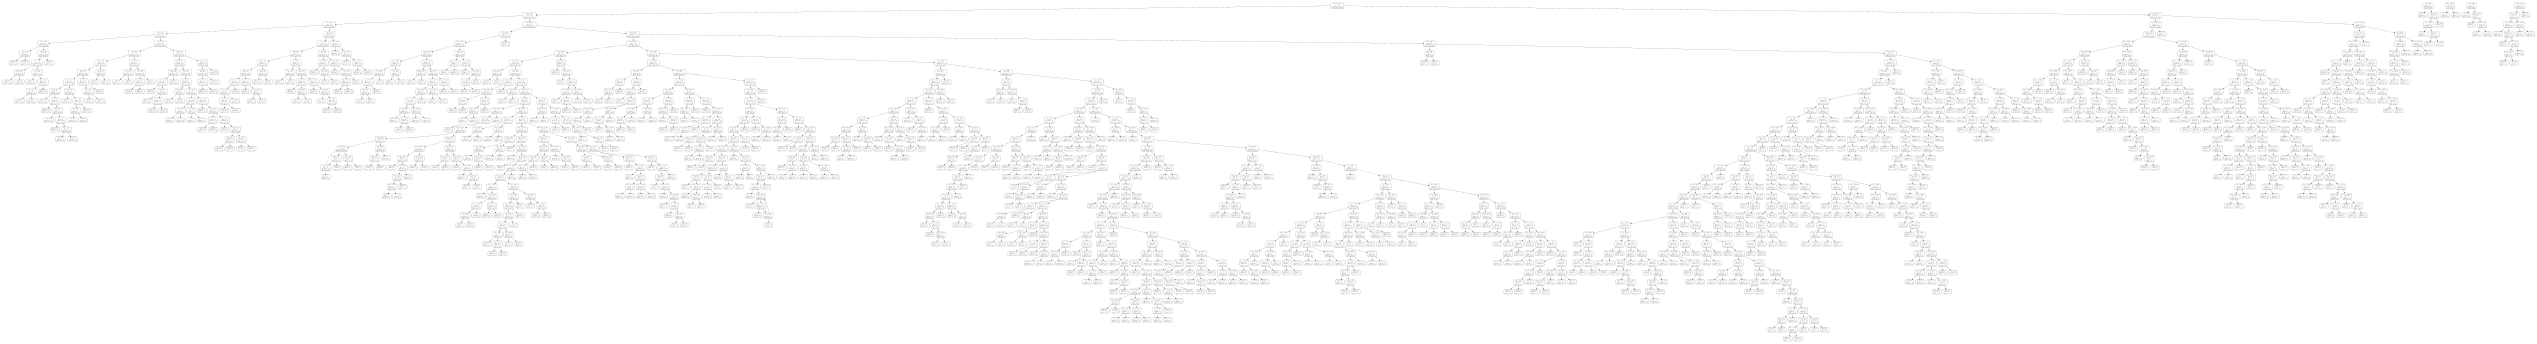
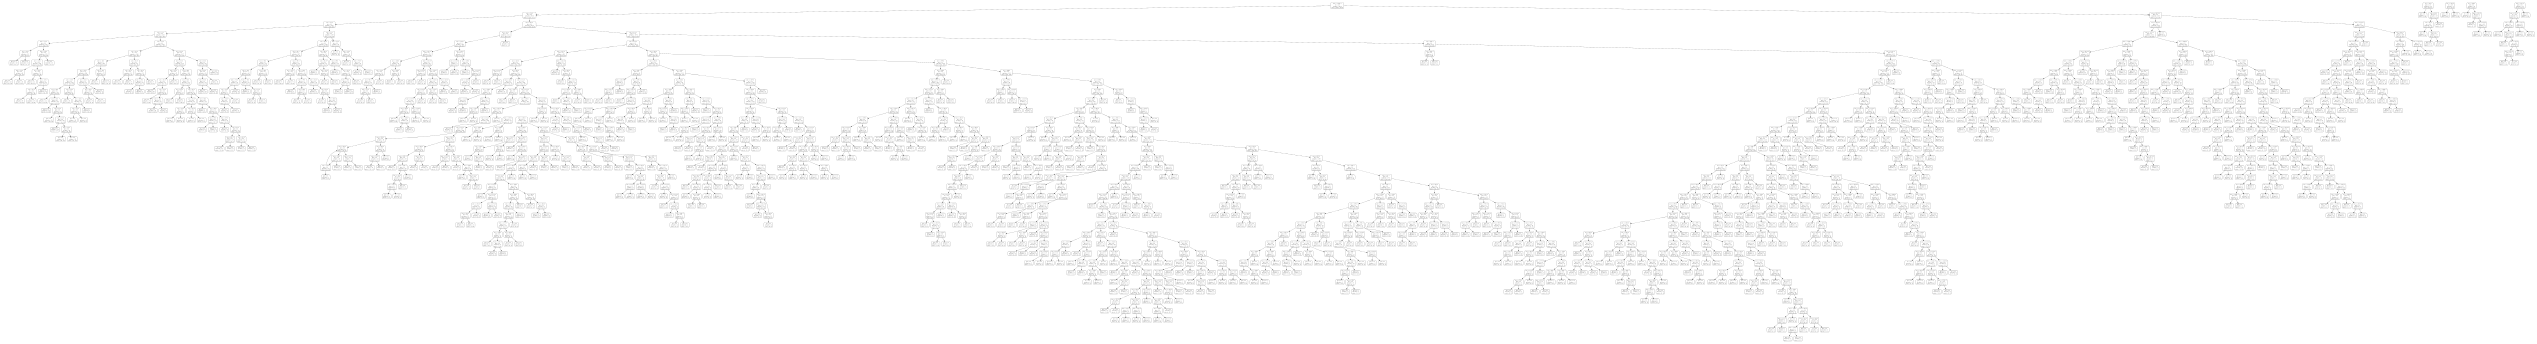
node "rain <= 159.5 gini = 0.5 samples = 223 value = [172, 172]": removed
